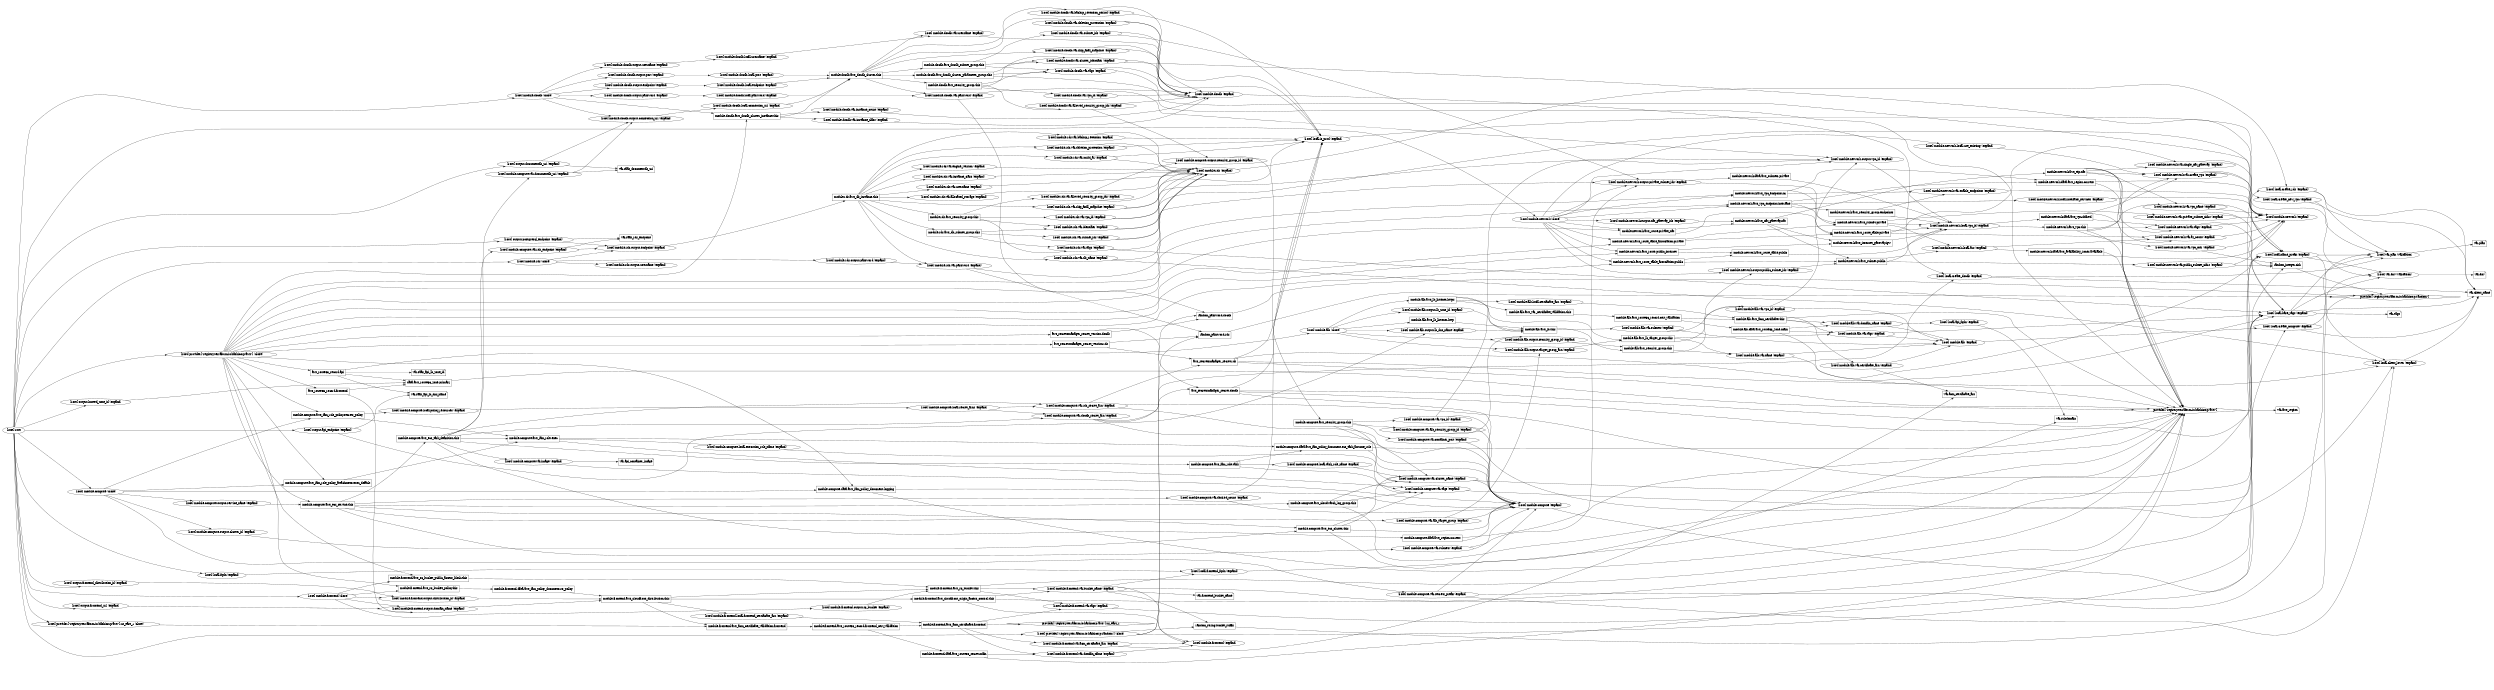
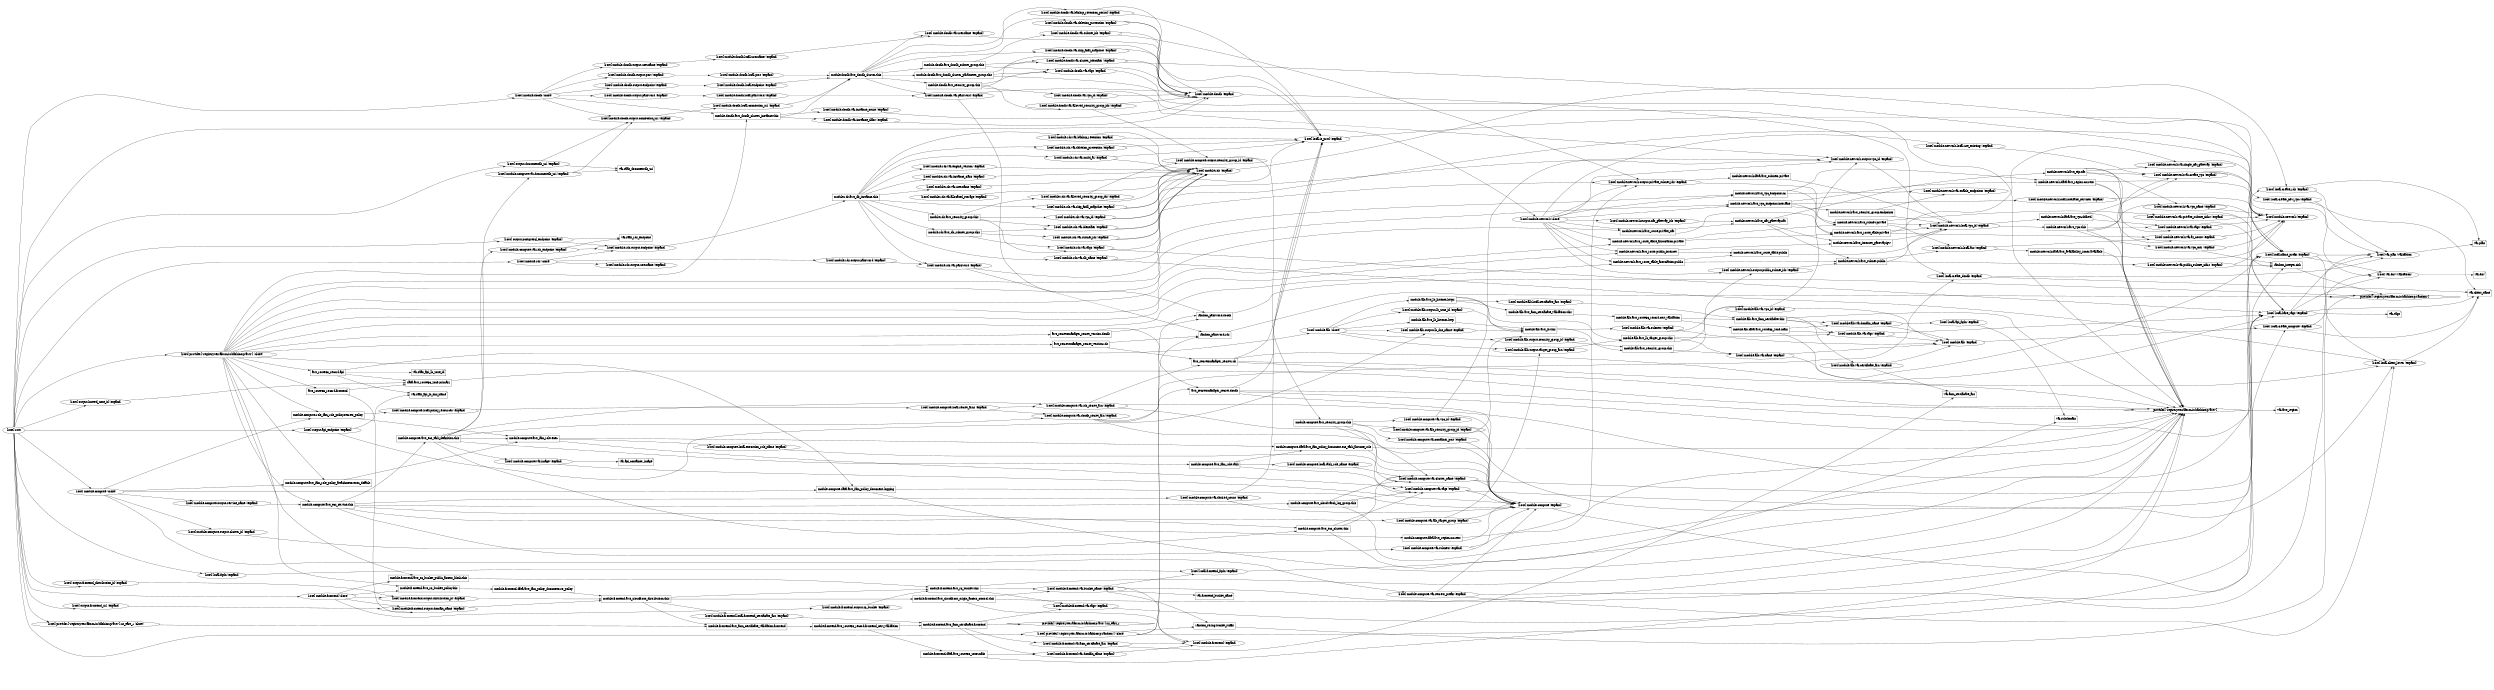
edge "[root] module.network.var.enable_endpoints (expand)" -> "[root] module.network (expand)": removed
edge "module.rds.aws_db_instance.this" -> "[root] module.rds.var.allocated_storage (expand)": removed
edge "[root] local.create_rds (expand)" -> "var.client_name": now "[root] local.create_rds (expand)" -> "var.plan"
edge "module.network.aws_eip.nat" -> "[root] module.network.var.tags (expand)": now "module.network.data.aws_region.current" -> "[root] module.network.var.tags (expand)"
node "module.alb.aws_var_certificate_validation.this": label "module.alb.aws_var_certificate_validation.this" -> "module.alb.aws_acm_certificate_validation.this"
node "module.compute.aws_iam_role_policy.secrets_policy": label "module.compute.aws_iam_role_policy.secrets_policy" -> "module.compute.role_iam_role_policy.secrets_policy"
edge "module.compute.aws_ecs_cluster.this" -> "[root] module.compute (expand)": now "[root] module.compute.var.tags (expand)" -> "[root] module.compute (expand)"
node "module.frontend.data.aws_route53_secret.main": label "module.frontend.data.aws_route53_secret.main" -> "module.frontend.data.aws_route53_zone.main"
